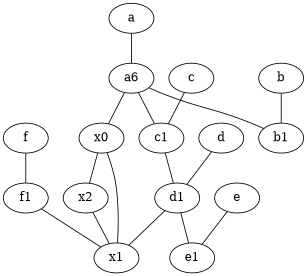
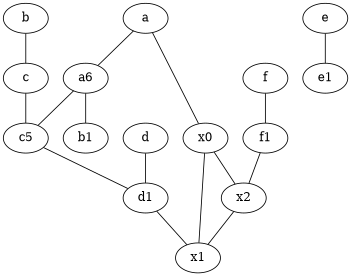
edge "a6" -- "x0": now "a" -- "x0"
edge "b" -- "b1": now "b" -- "c"
node "c1": label "c1" -> "c5"
edge "f1" -- "x1": now "f1" -- "x2"
edge "d1" -- "e1": removed
